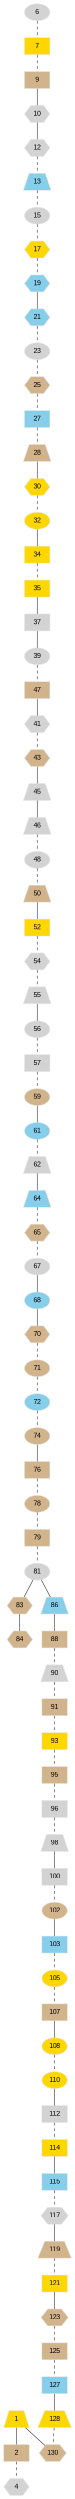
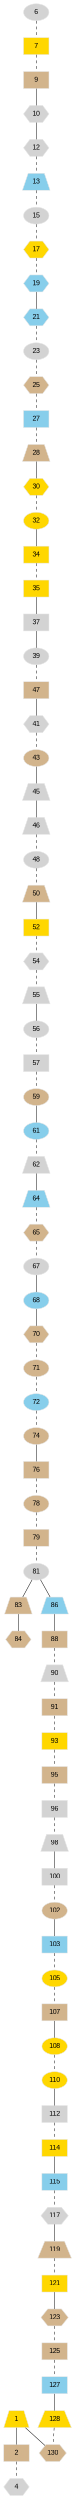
node "43": shape hexagon -> ellipse
node "83": shape hexagon -> trapezium
